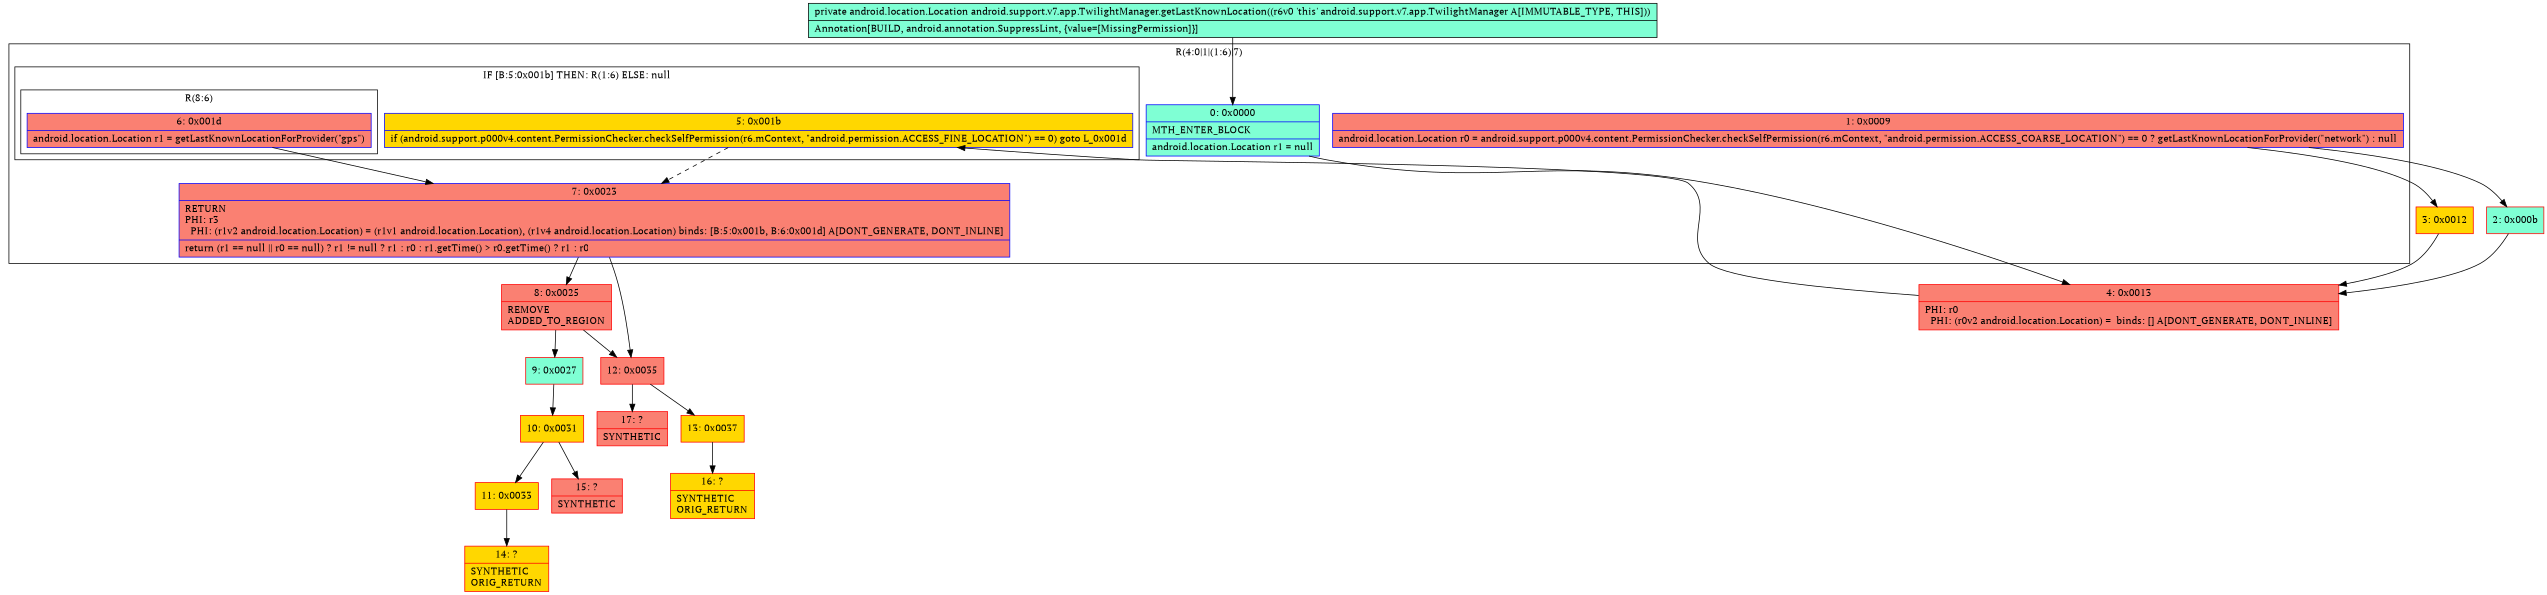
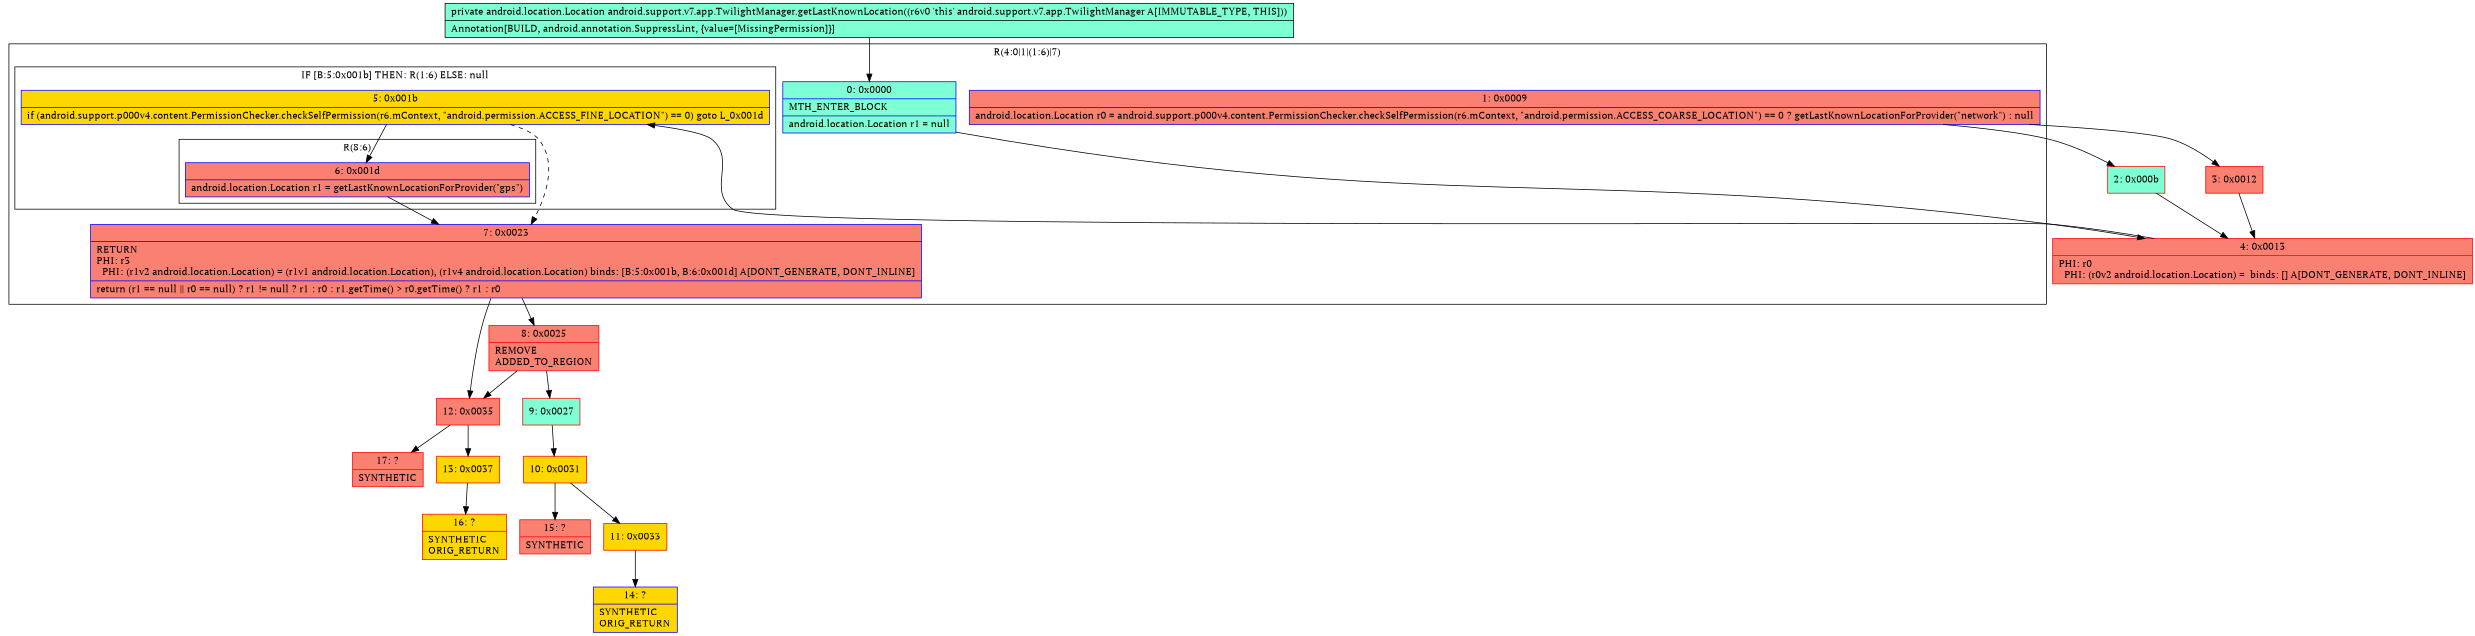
edge "5: 0x001b" -> "6: 0x001d": added
node "3: 0x0012": fillcolor gold -> salmon
node "14: ?": color red -> blue
